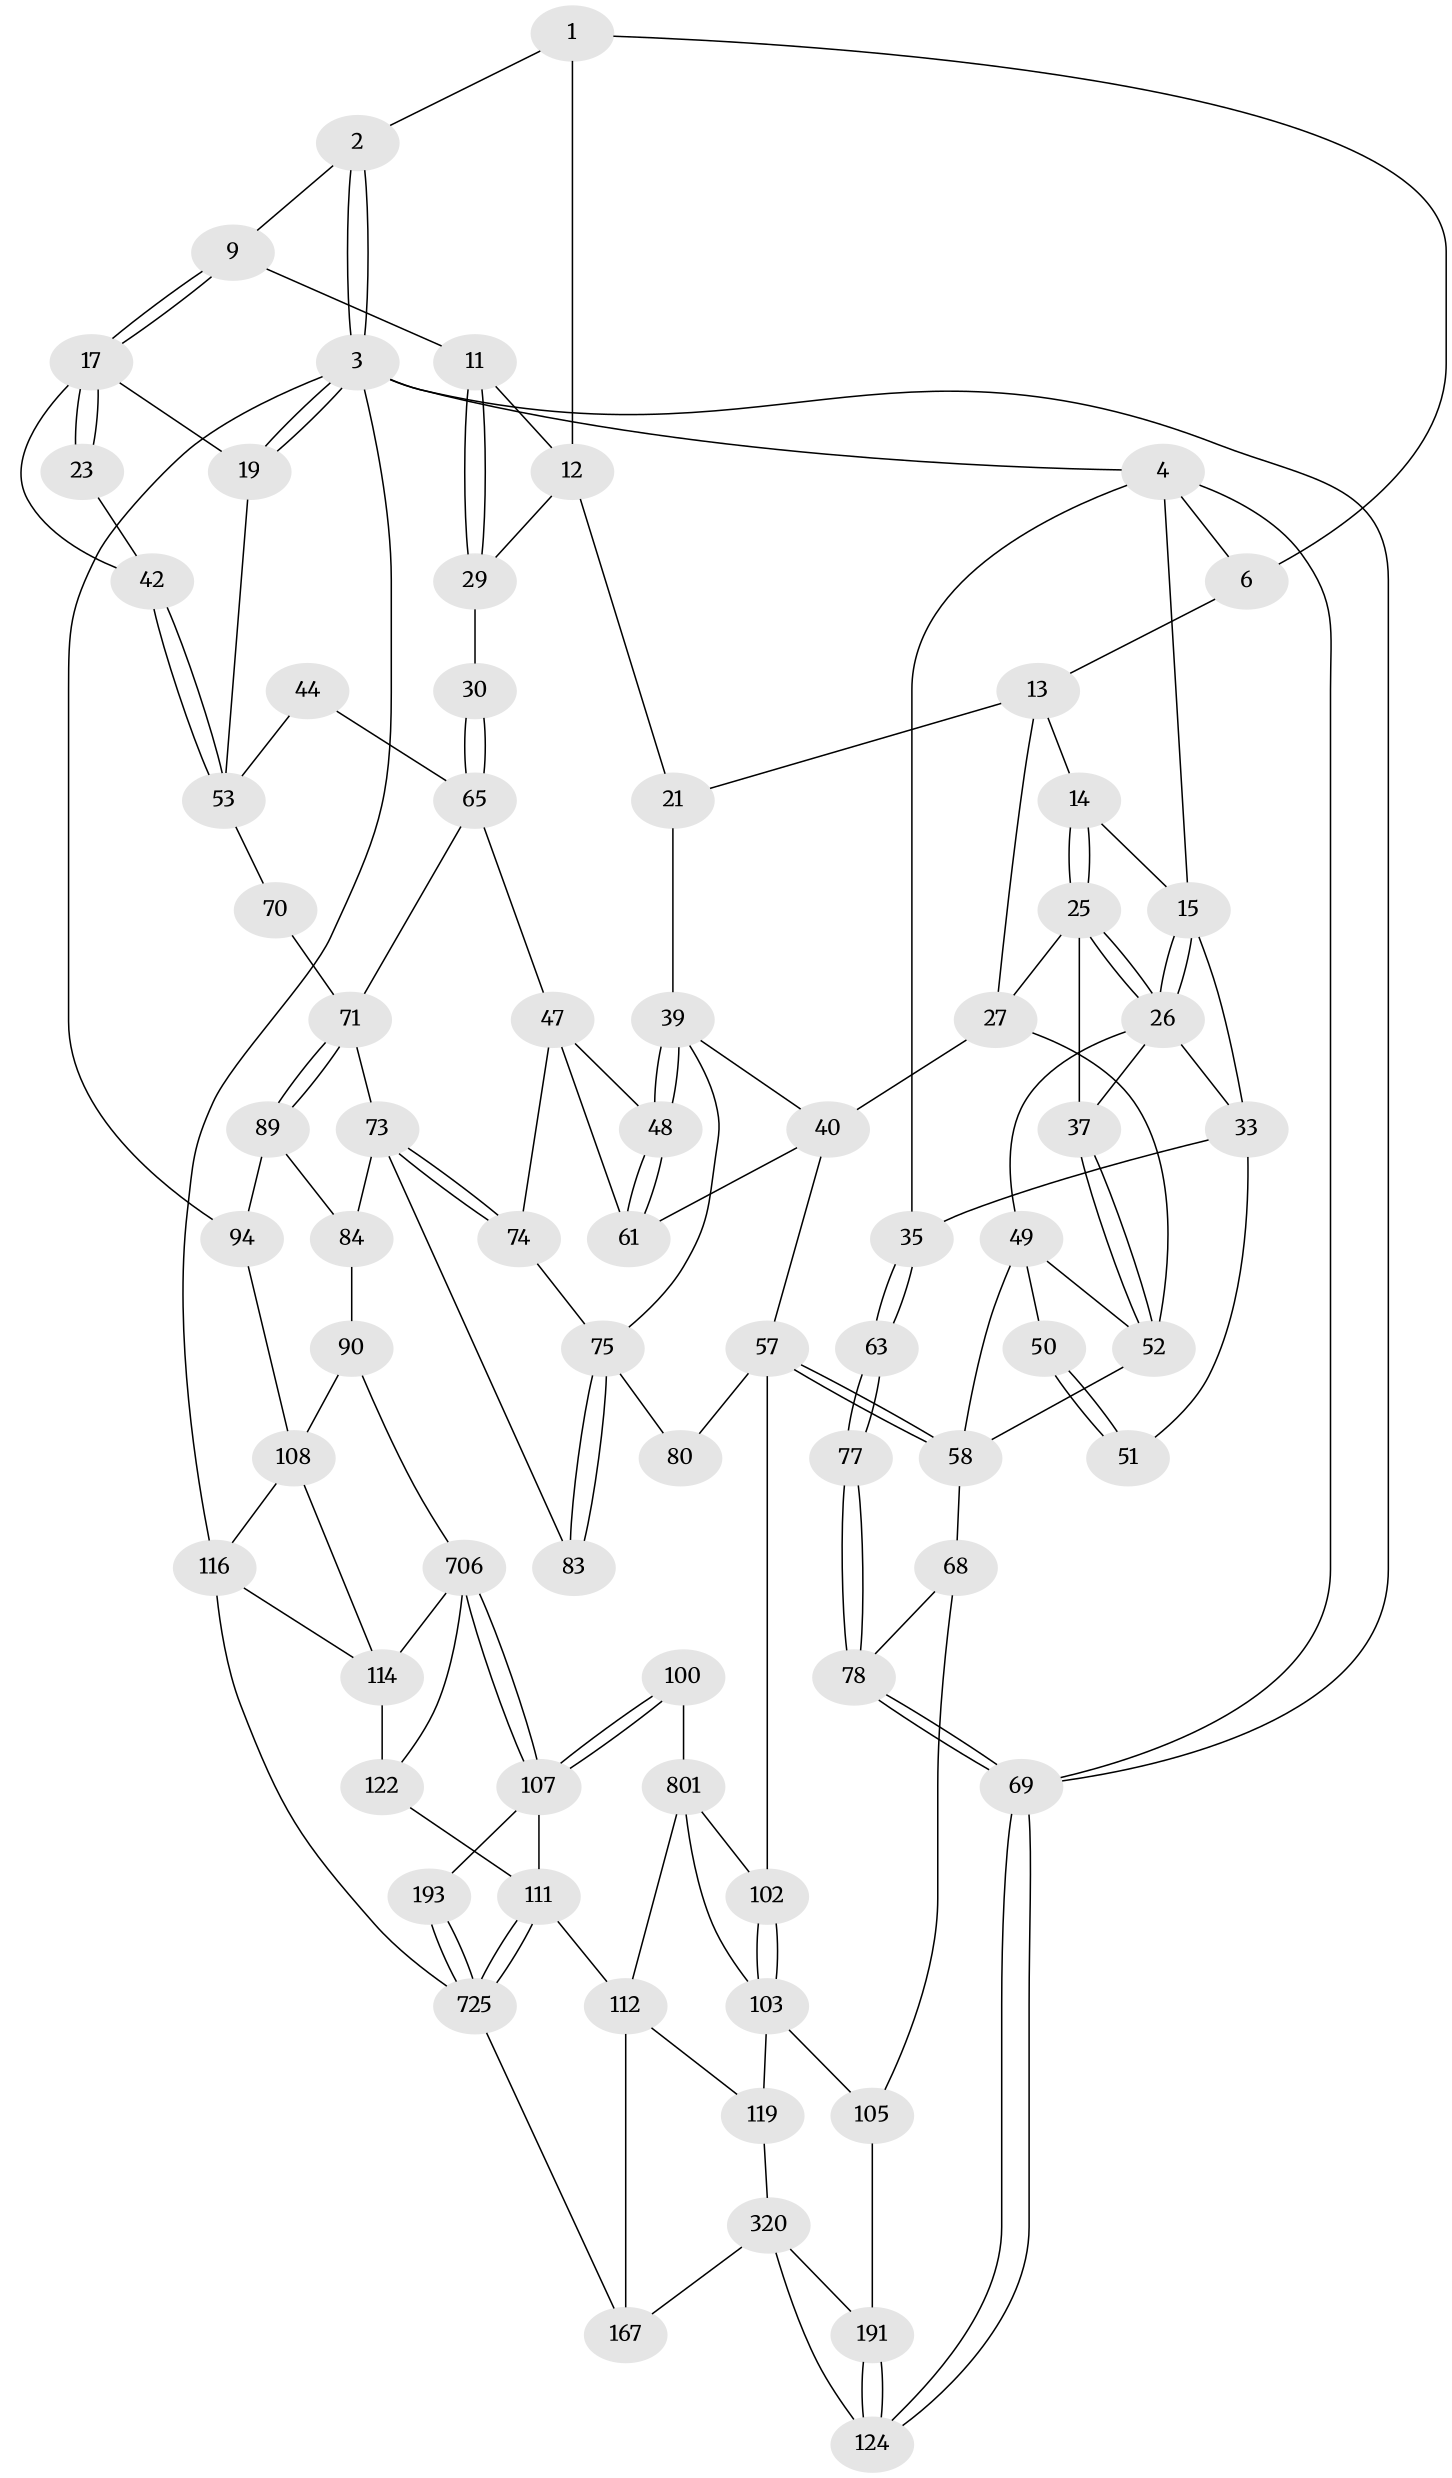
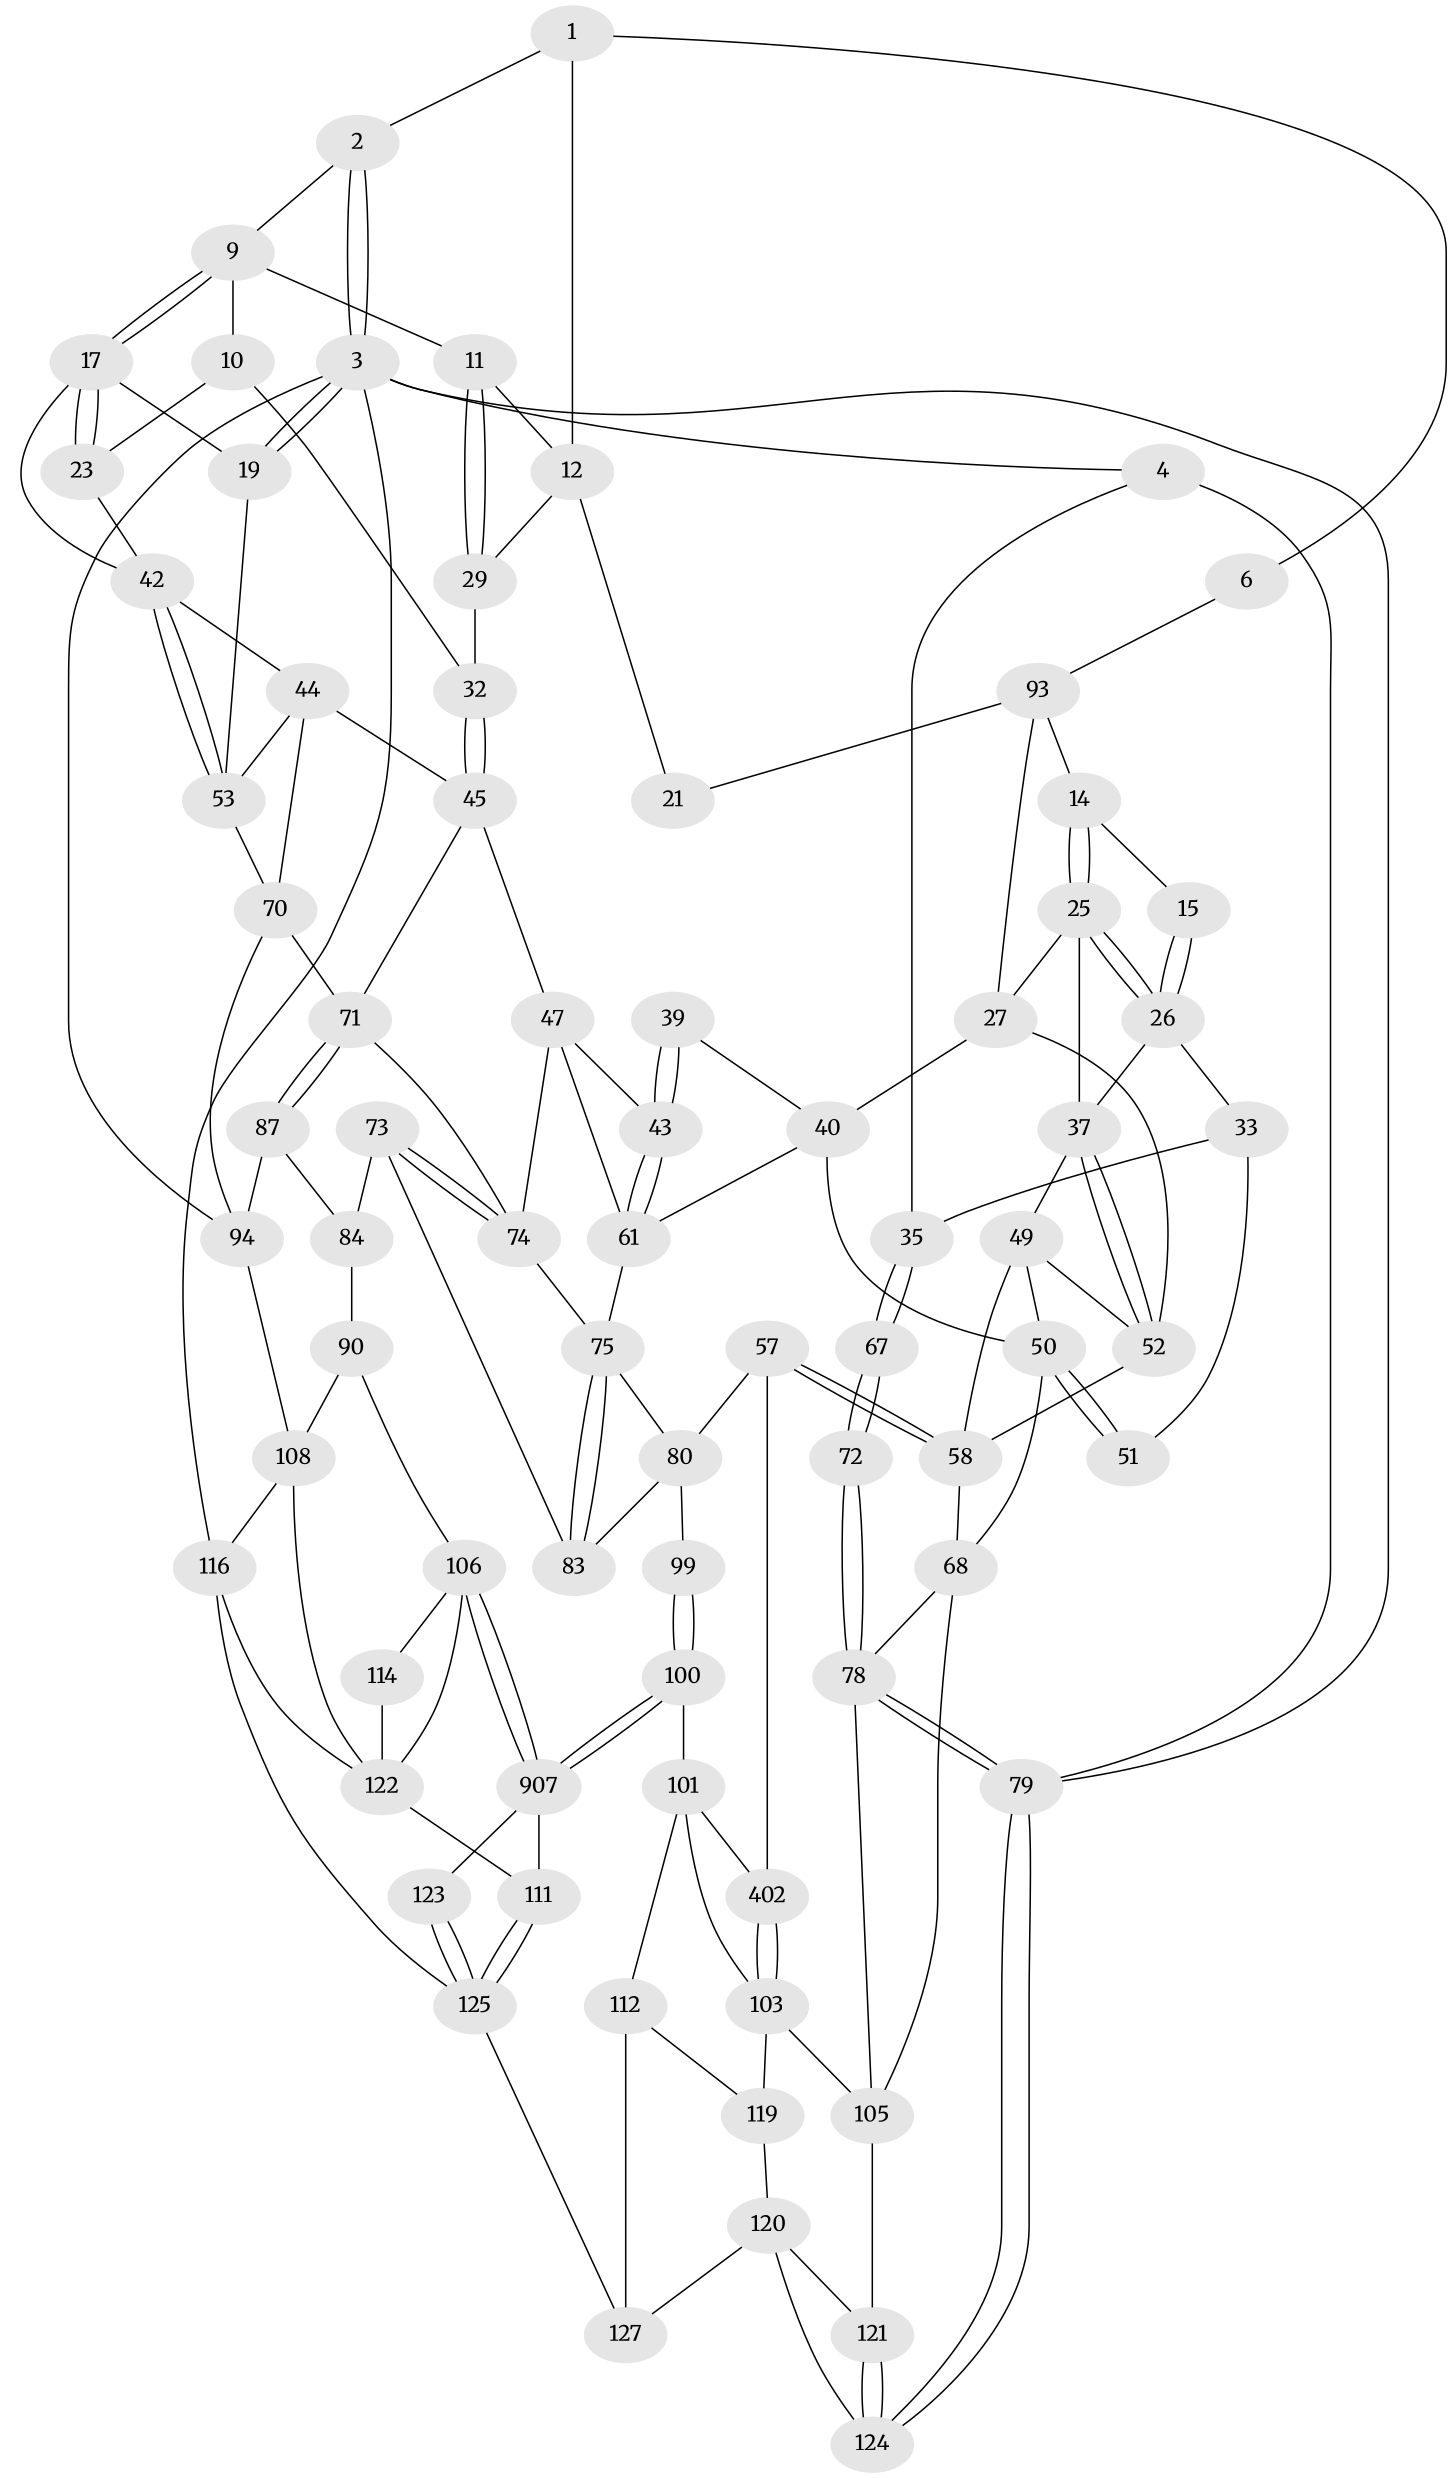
node "10": added
edge "4" -- "6": removed
edge "42" -- "44": added
node "30": label "30" -> "32"
node "13": label "13" -> "93"
edge "4" -- "15": removed
edge "44" -- "70": added
node "65": label "65" -> "45"
edge "21" -- "39": removed
edge "15" -- "33": removed
edge "70" -- "94": added
edge "71" -- "73": now "71" -- "74"
edge "26" -- "49": now "37" -- "49"
node "89": label "89" -> "87"
node "48": label "48" -> "43"
edge "39" -- "75": now "61" -- "75"
edge "40" -- "57": now "40" -- "50"
node "63": label "63" -> "67"
node "77": label "77" -> "72"
edge "50" -- "68": added
edge "80" -- "83": added
edge "108" -- "114": now "108" -- "122"
node "706": label "706" -> "106"
node "99": added
edge "116" -- "114": now "116" -- "122"
node "107": label "107" -> "907"
node "801": label "801" -> "101"
node "69": label "69" -> "79"
edge "78" -- "105": added
node "193": label "193" -> "123"
node "102": label "102" -> "402"
edge "111" -- "112": removed
node "725": label "725" -> "125"
node "320": label "320" -> "120"
node "167": label "167" -> "127"
node "191": label "191" -> "121"
